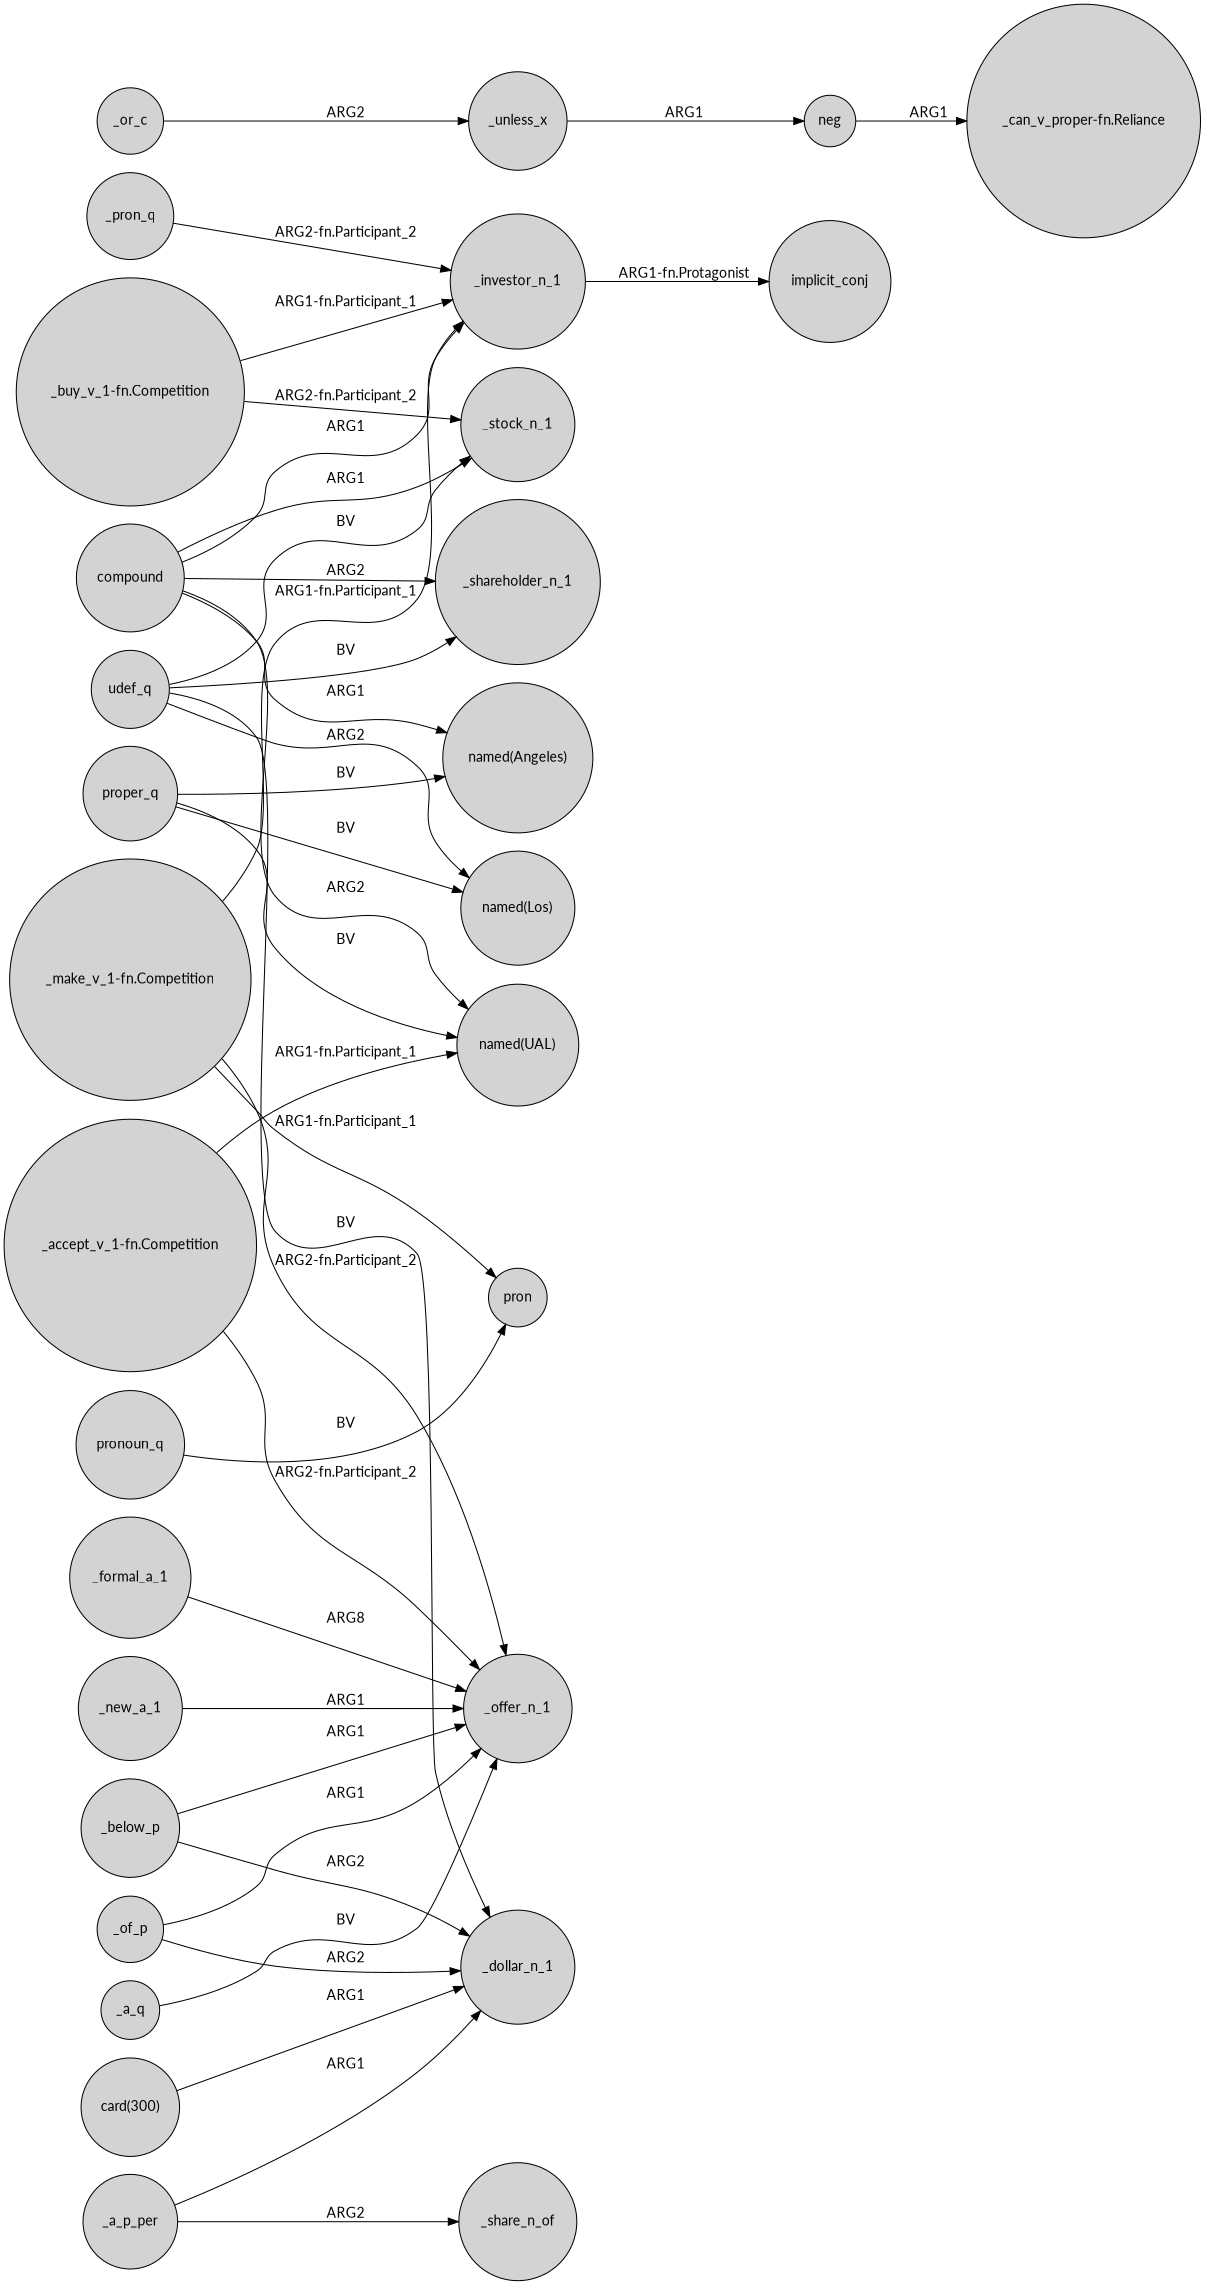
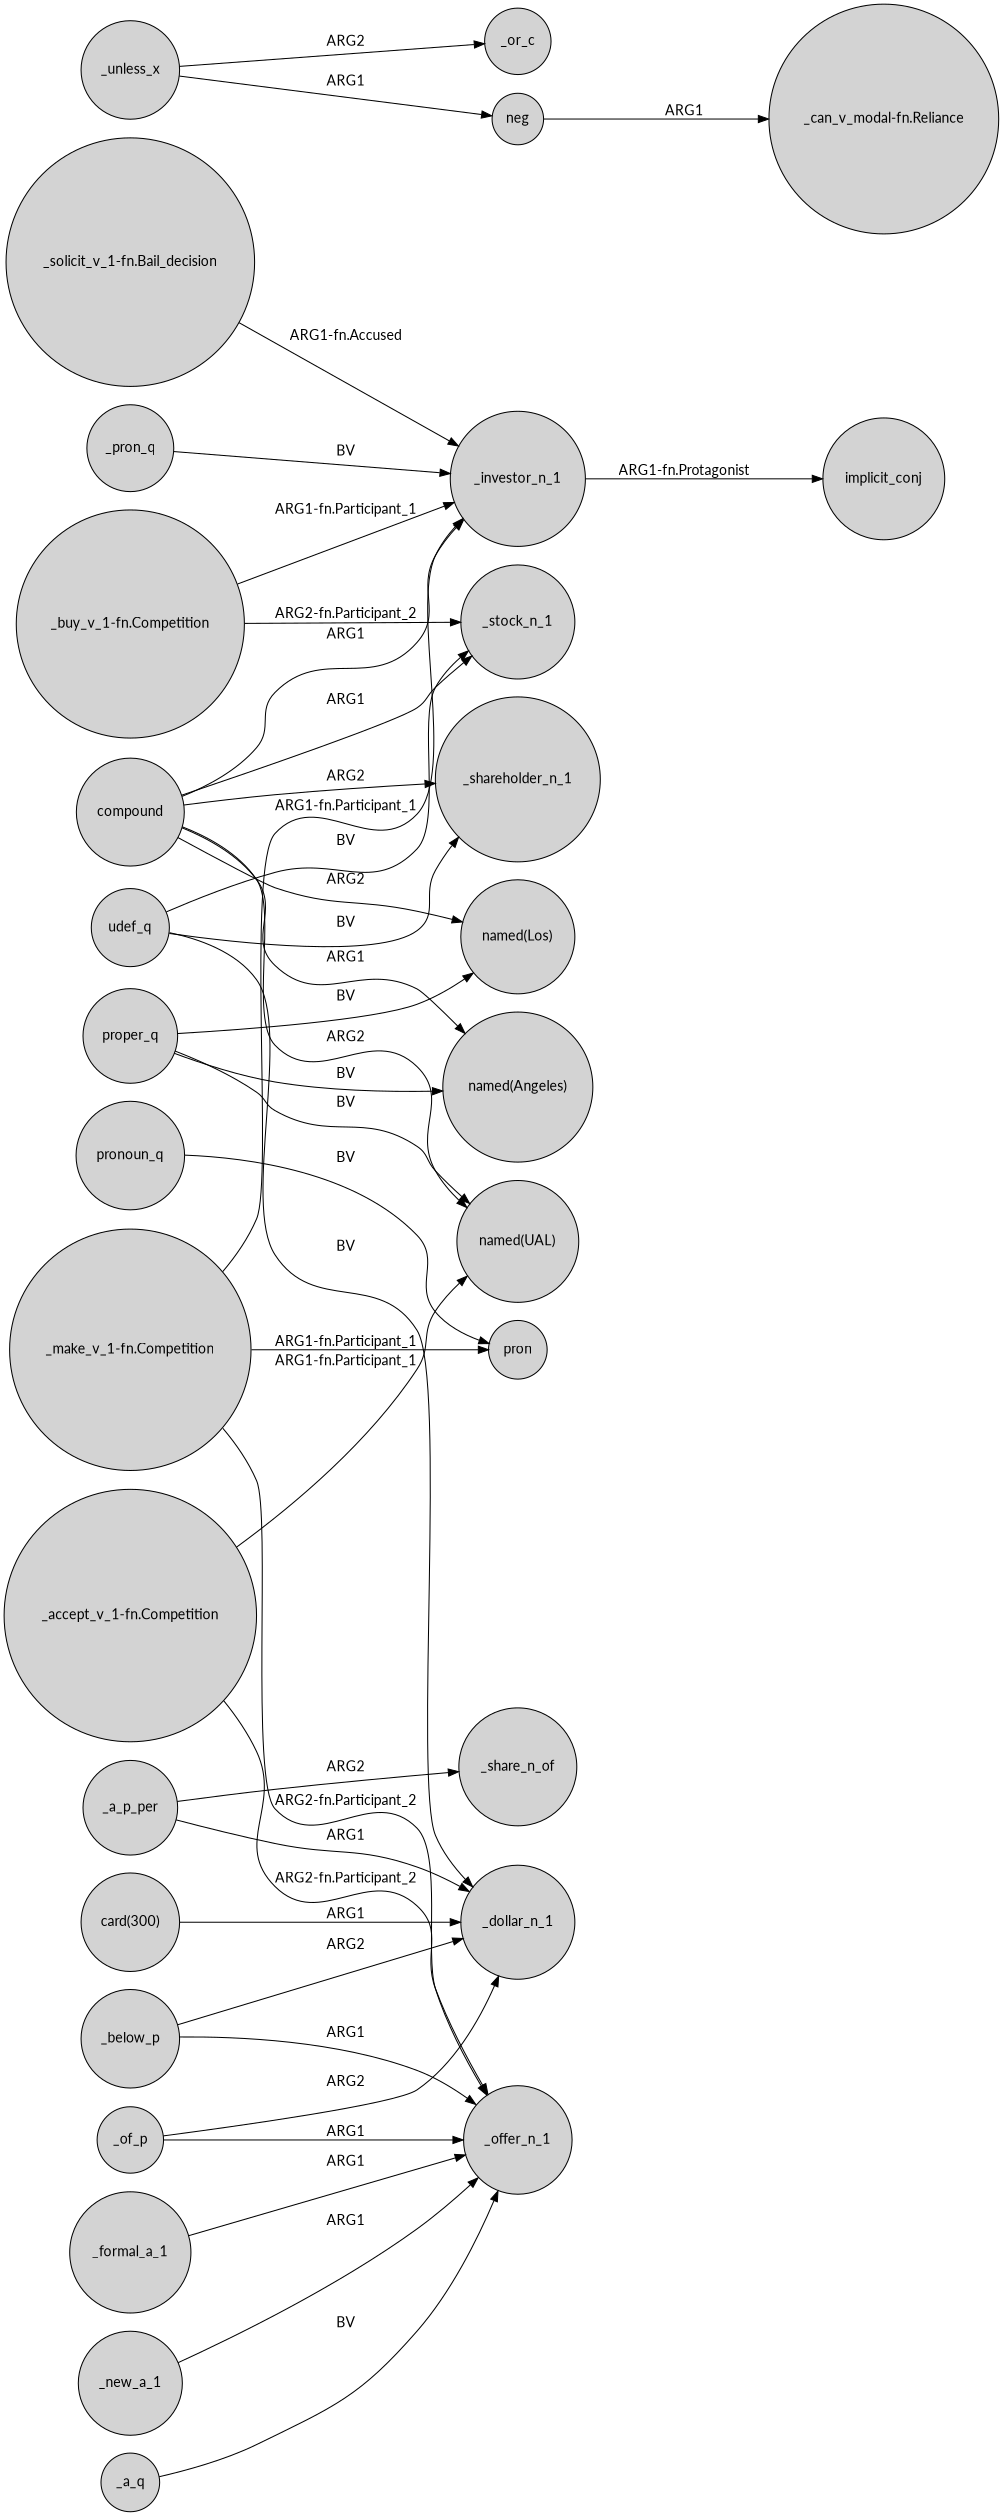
edge "_or_c" -> "_unless_x": reversed
node "_can_v_proper-fn.Reliance": label "_can_v_proper-fn.Reliance" -> "_can_v_modal-fn.Reliance"
edge "_pron_q" -> "_investor_n_1": label "ARG2-fn.Participant_2" -> "BV"
node "_solicit_v_1-fn.Bail_decision": added
edge "udef_q" -> "named(Los)": now "compound" -> "named(Los)"
edge "_formal_a_1" -> "_offer_n_1": label "ARG8" -> "ARG1"
